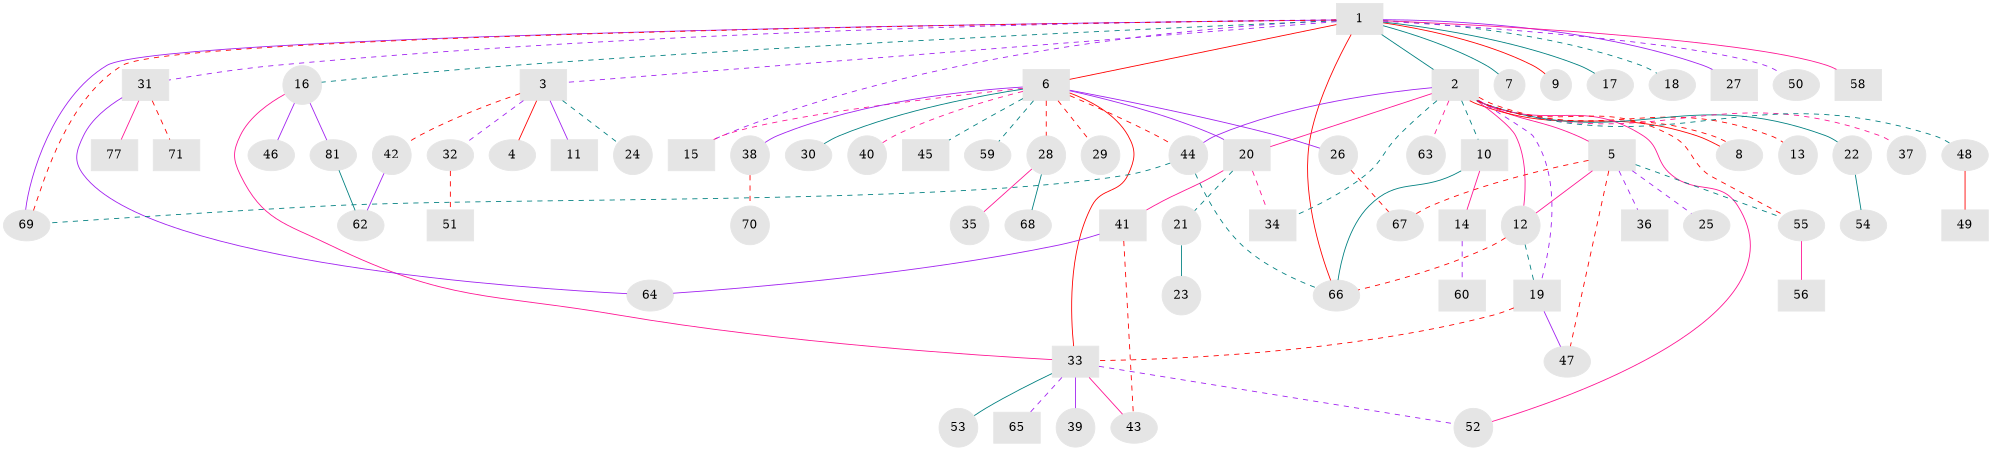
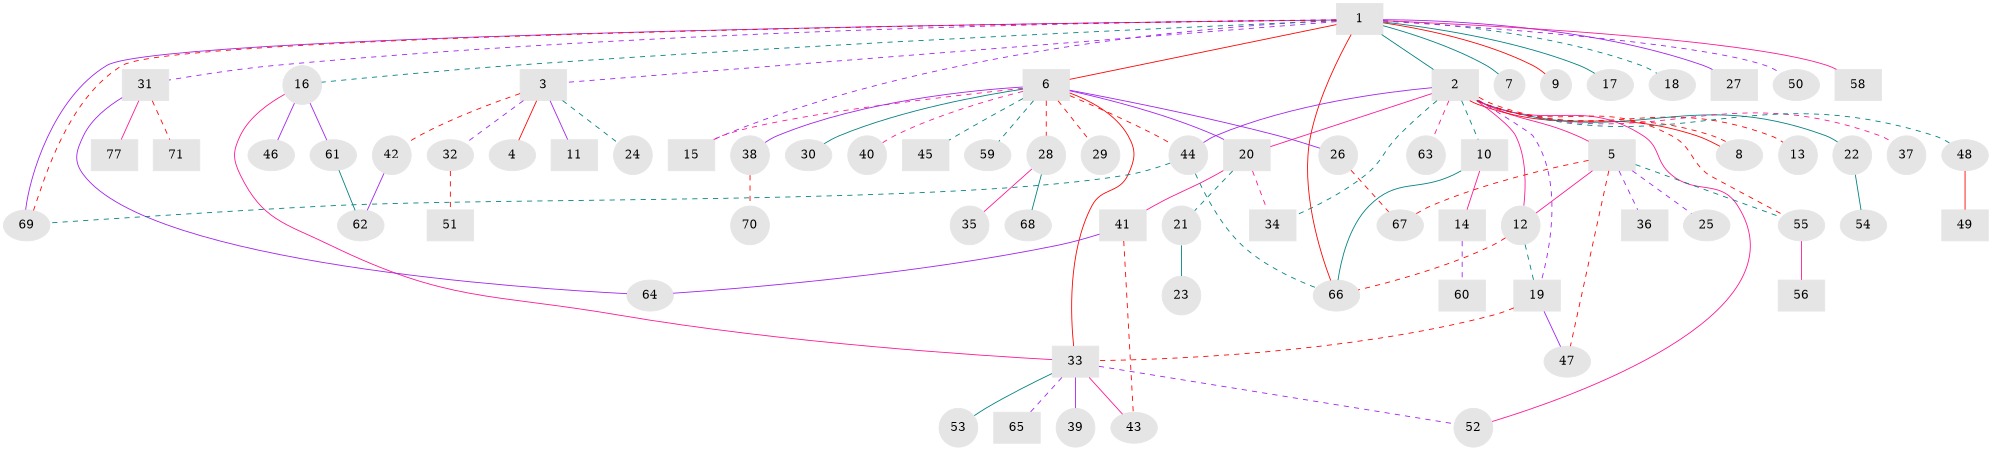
node "81": label "81" -> "61"
